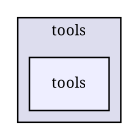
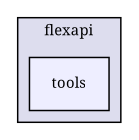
cluster "tools": label "tools" -> "flexapi"
